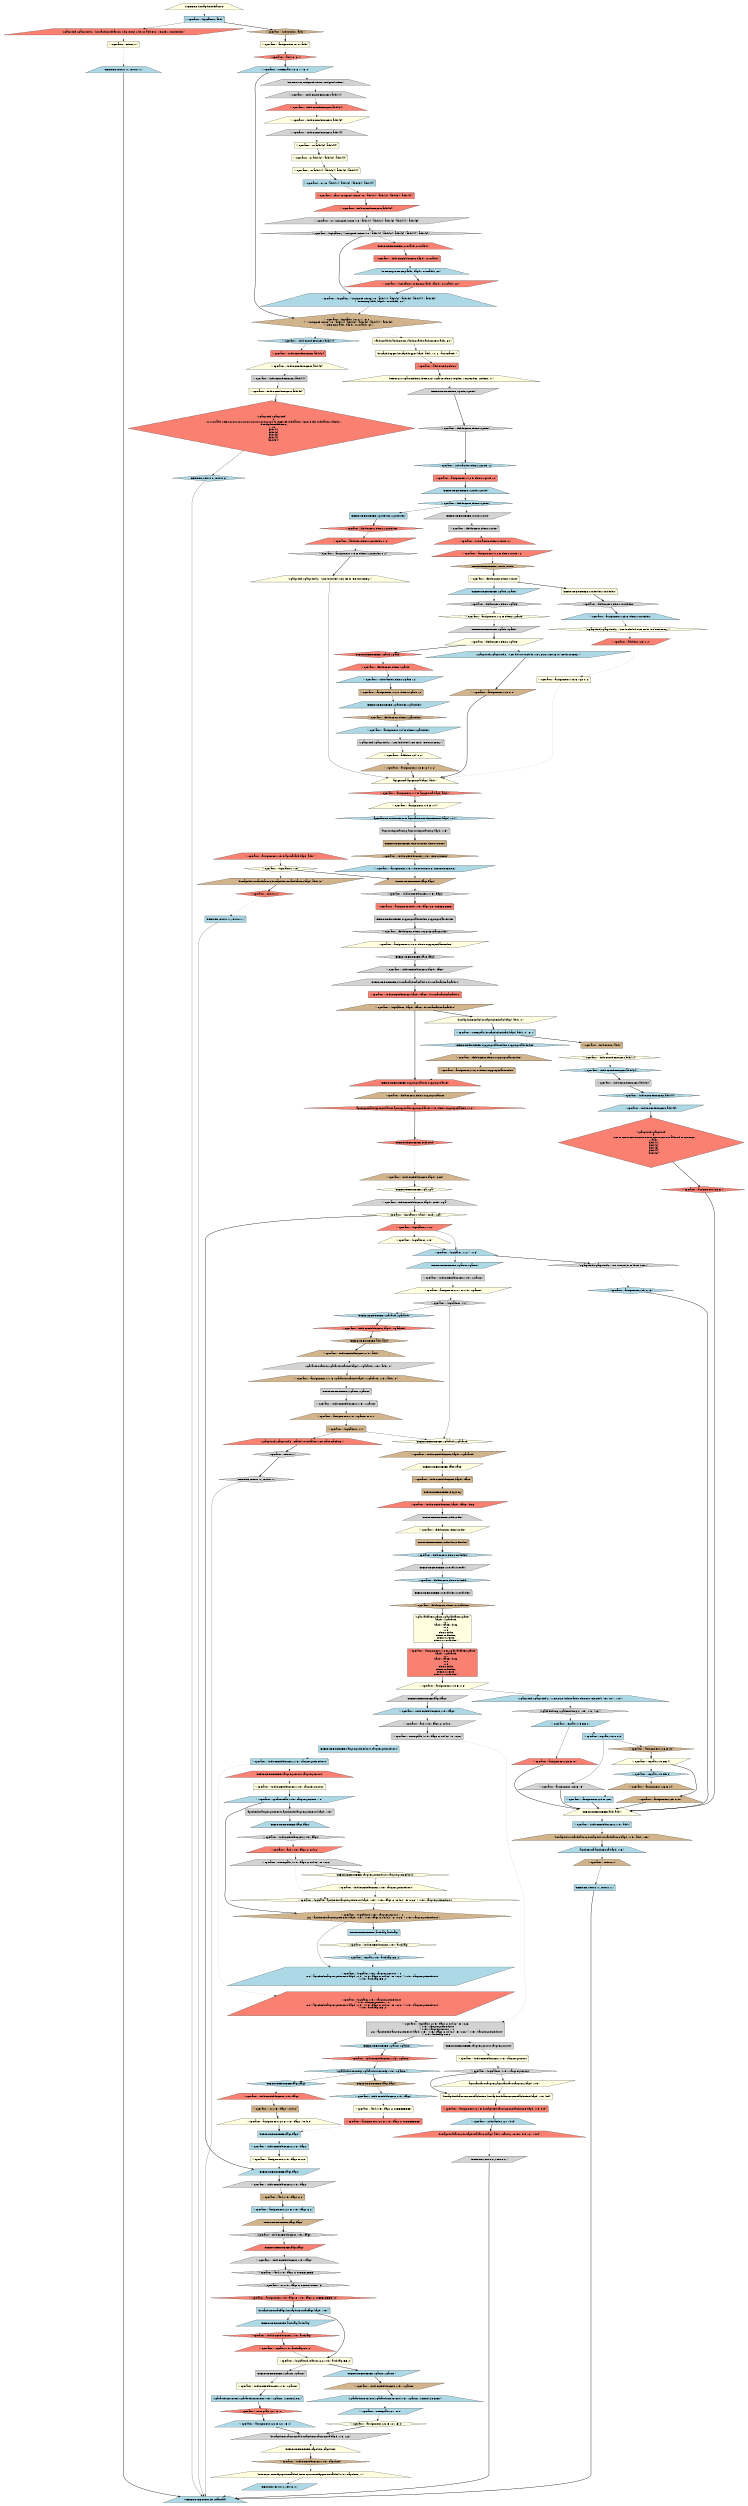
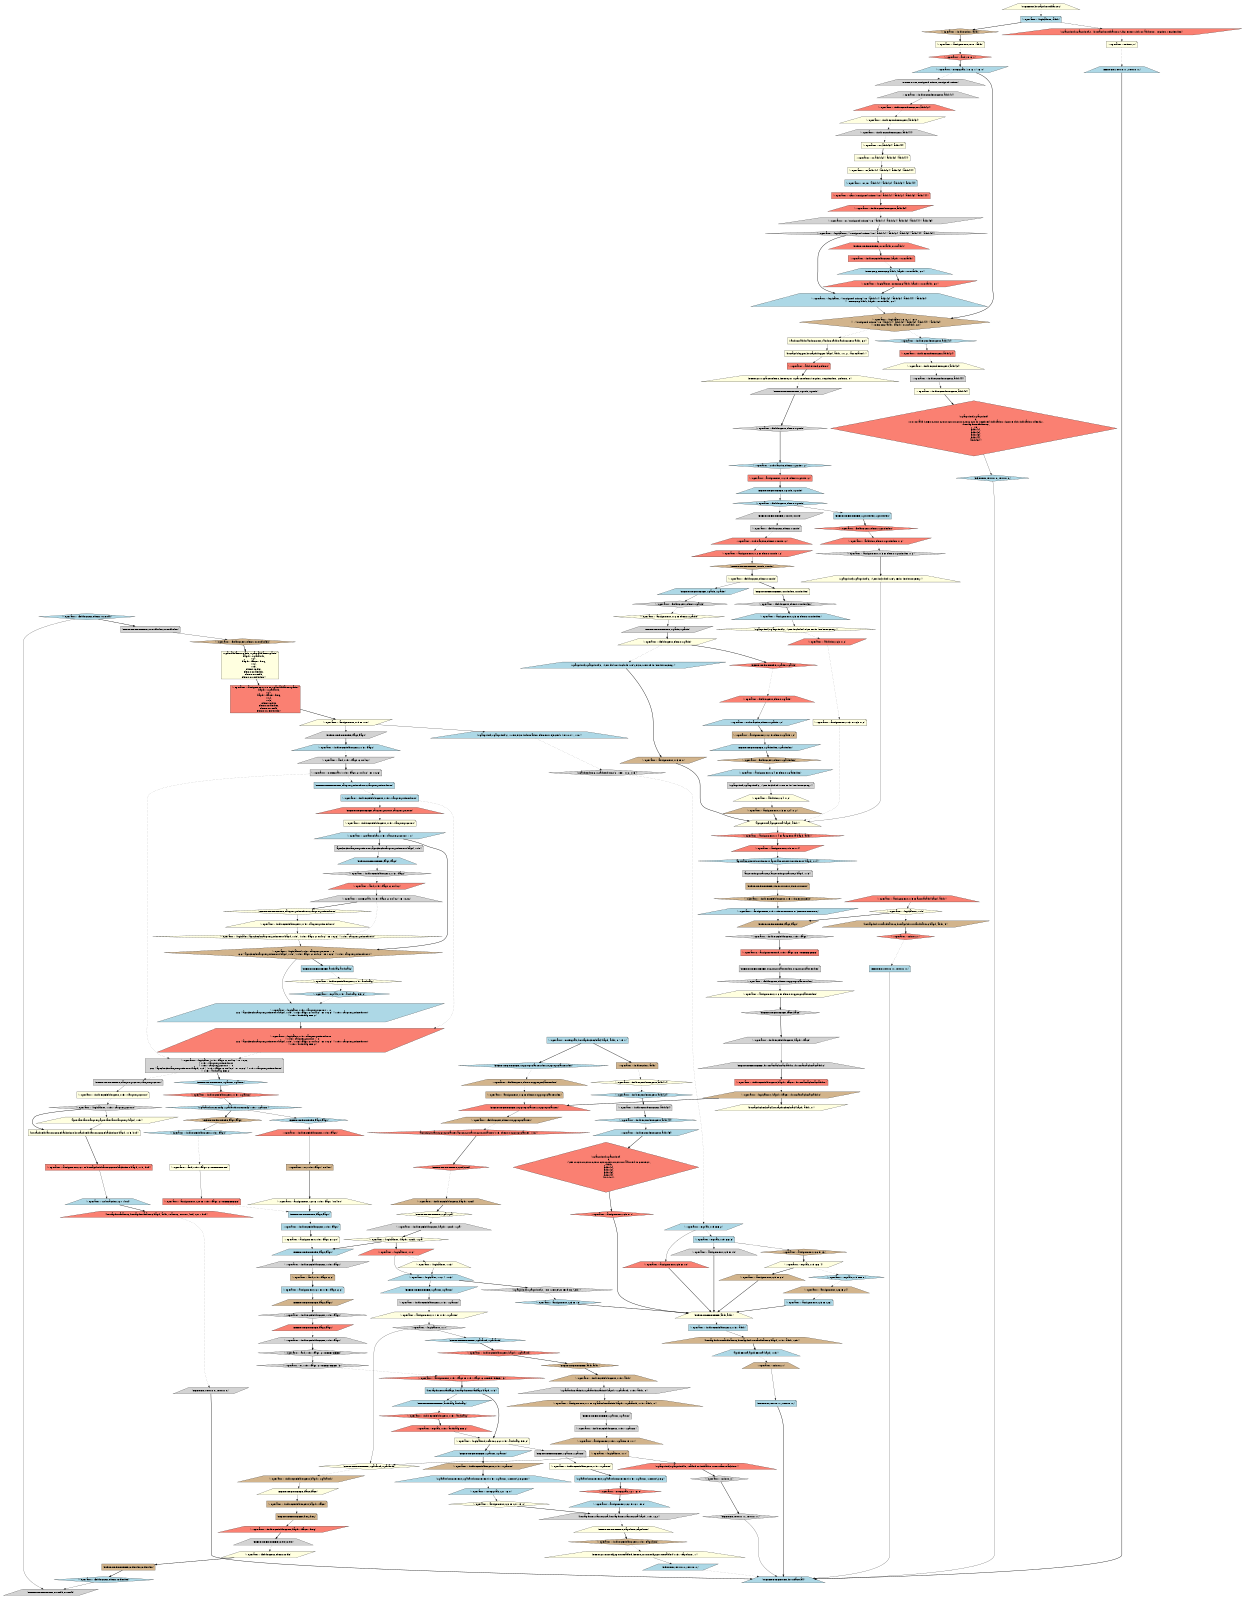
node "(<operator>.assignment,v15 = v14)": fillcolor lightyellow -> salmon
edge "(hostapd_check_acl,hostapd_check_acl(hapd, addr, 0))" -> "(<operator>.notEquals,hostapd_check_acl(hapd, addr, 0) != 1)": removed
edge "(FIELD_IDENTIFIER,owe_dh,owe_dh)" -> "(<operator>.fieldAccess,elems.owe_dh)": reversed
